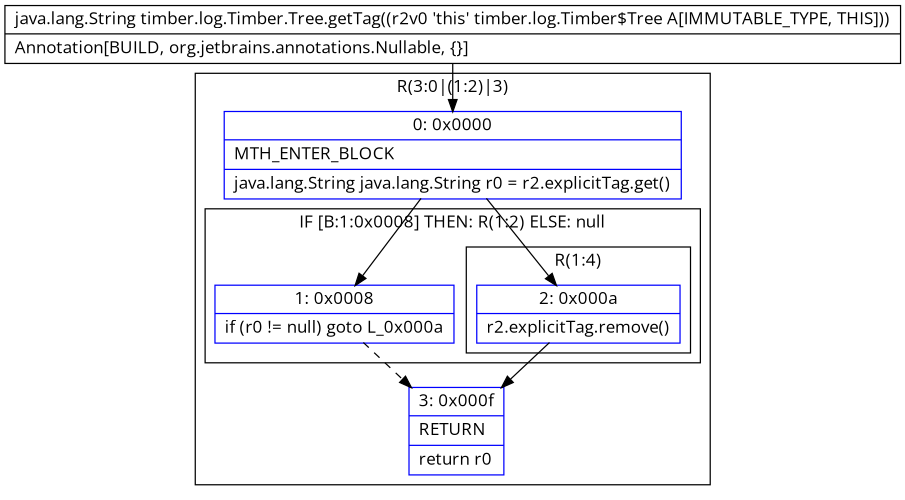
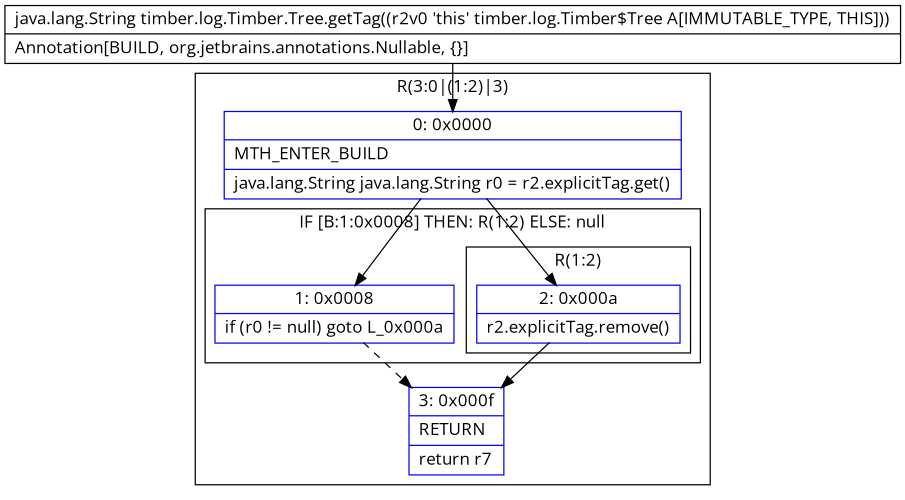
node "0: 0x0000": text "MTH_ENTER_BLOCK" -> "MTH_ENTER_BUILD"
cluster "R(1:4)": label "R(1:4)" -> "R(1:2)"
node "3: 0x000f": text "return r0" -> "return r7"
